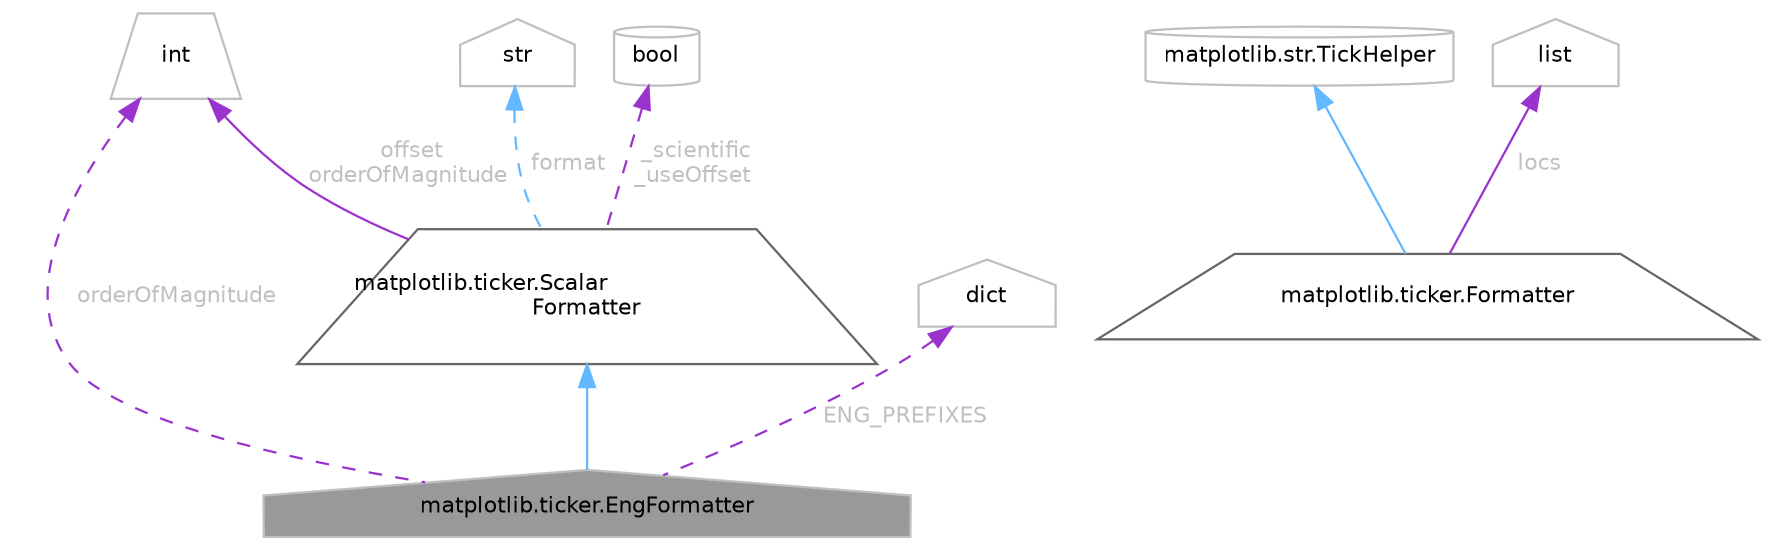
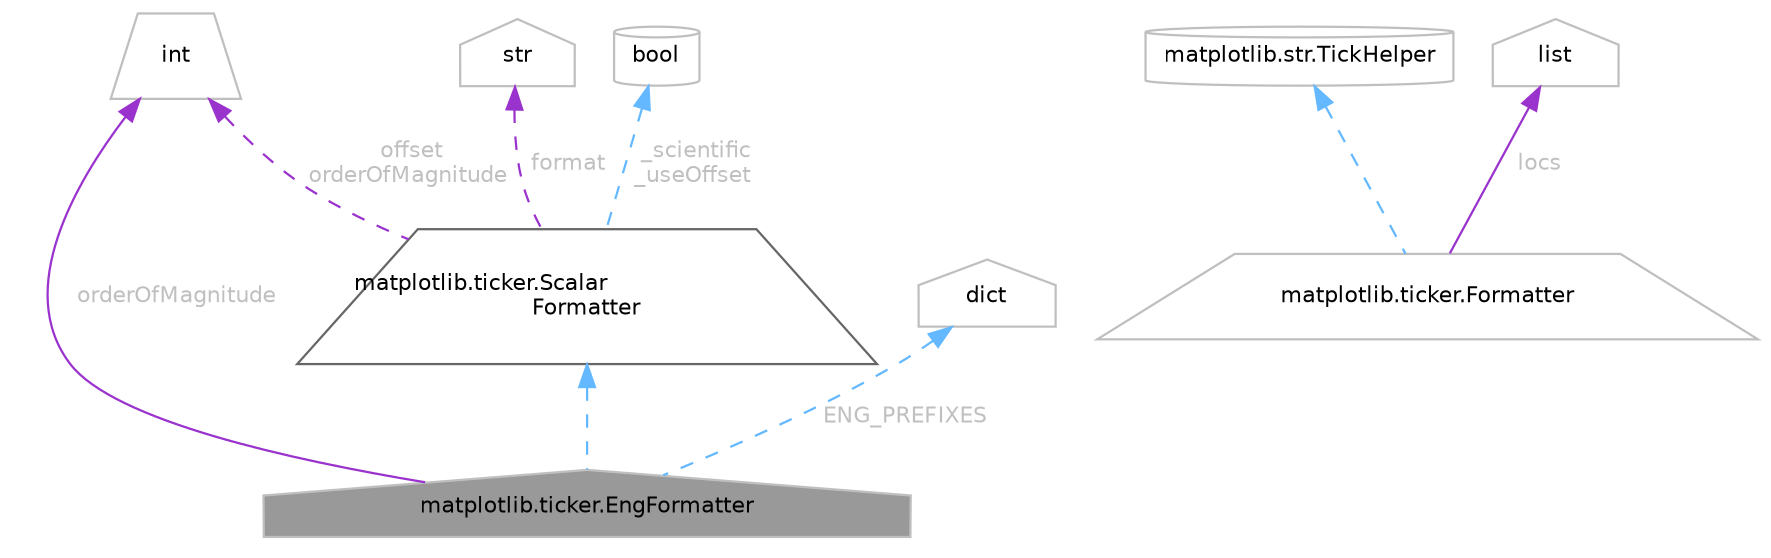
edge "matplotlib.ticker.Scalar Formatter" -> "bool": color darkorchid3 -> steelblue1
edge "matplotlib.ticker.Scalar Formatter" -> "str": color steelblue1 -> darkorchid3
edge "matplotlib.ticker.Formatter" -> "matplotlib.str.TickHelper": style solid -> dashed
edge "matplotlib.ticker.Scalar Formatter" -> "int": style solid -> dashed
node "matplotlib.ticker.Formatter": color gray40 -> grey75
edge "matplotlib.ticker.EngFormatter" -> "int": style dashed -> solid
edge "matplotlib.ticker.EngFormatter" -> "dict": color darkorchid3 -> steelblue1
edge "matplotlib.ticker.EngFormatter" -> "matplotlib.ticker.Scalar Formatter": style solid -> dashed
